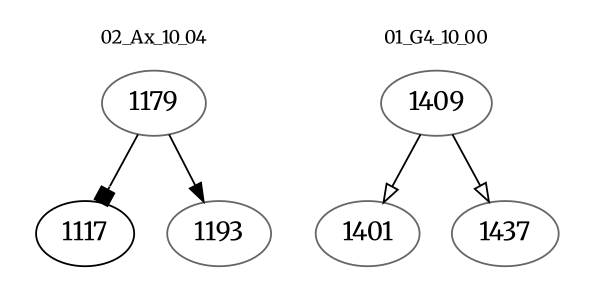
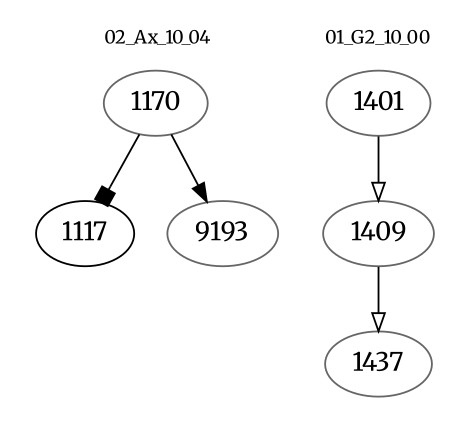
cluster "01_G4_10_00": label "01_G4_10_00" -> "01_G2_10_00"
node "1179": label "1179" -> "1170"
edge "1409" -> "1401": reversed
node "1193": label "1193" -> "9193"
